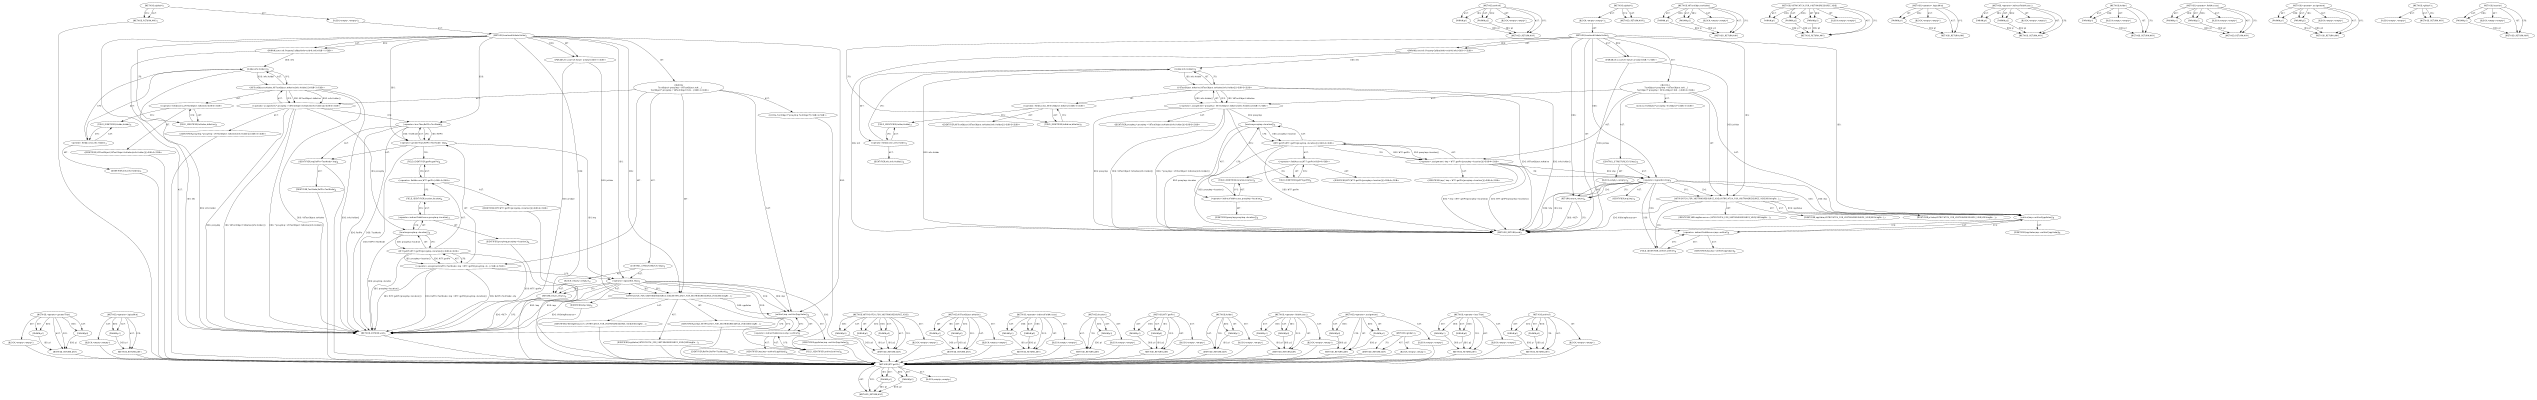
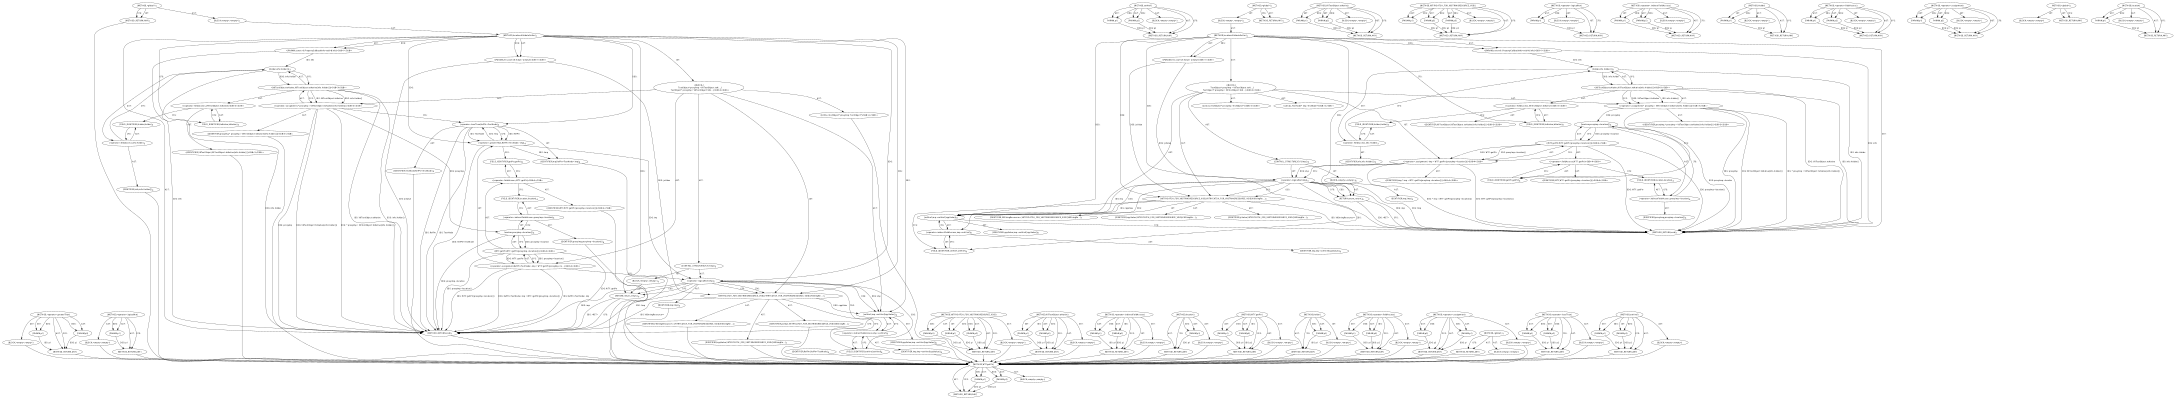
node "<(LOCAL,TestNode* imp: TestNode*)<SUB>4</SUB>>": added
edge "(<operator>.greaterThan,RefPtr<TestNode> imp)" -> "(<operator>.lessThan,RefPtr<TestNode)": label "AST: " -> "DDG: !imp"
edge "(<operator>.greaterThan,RefPtr<TestNode> imp)" -> "(IDENTIFIER,imp,RefPtr<TestNode> imp)": label "AST: " -> "DDG: !imp"
edge "(IDENTIFIER,imp,RefPtr<TestNode> imp)" -> "(IDENTIFIER,TestNode,RefPtr<TestNode)": now "(<operator>.lessThan,RefPtr<TestNode)" -> "(IDENTIFIER,TestNode,RefPtr<TestNode)"
